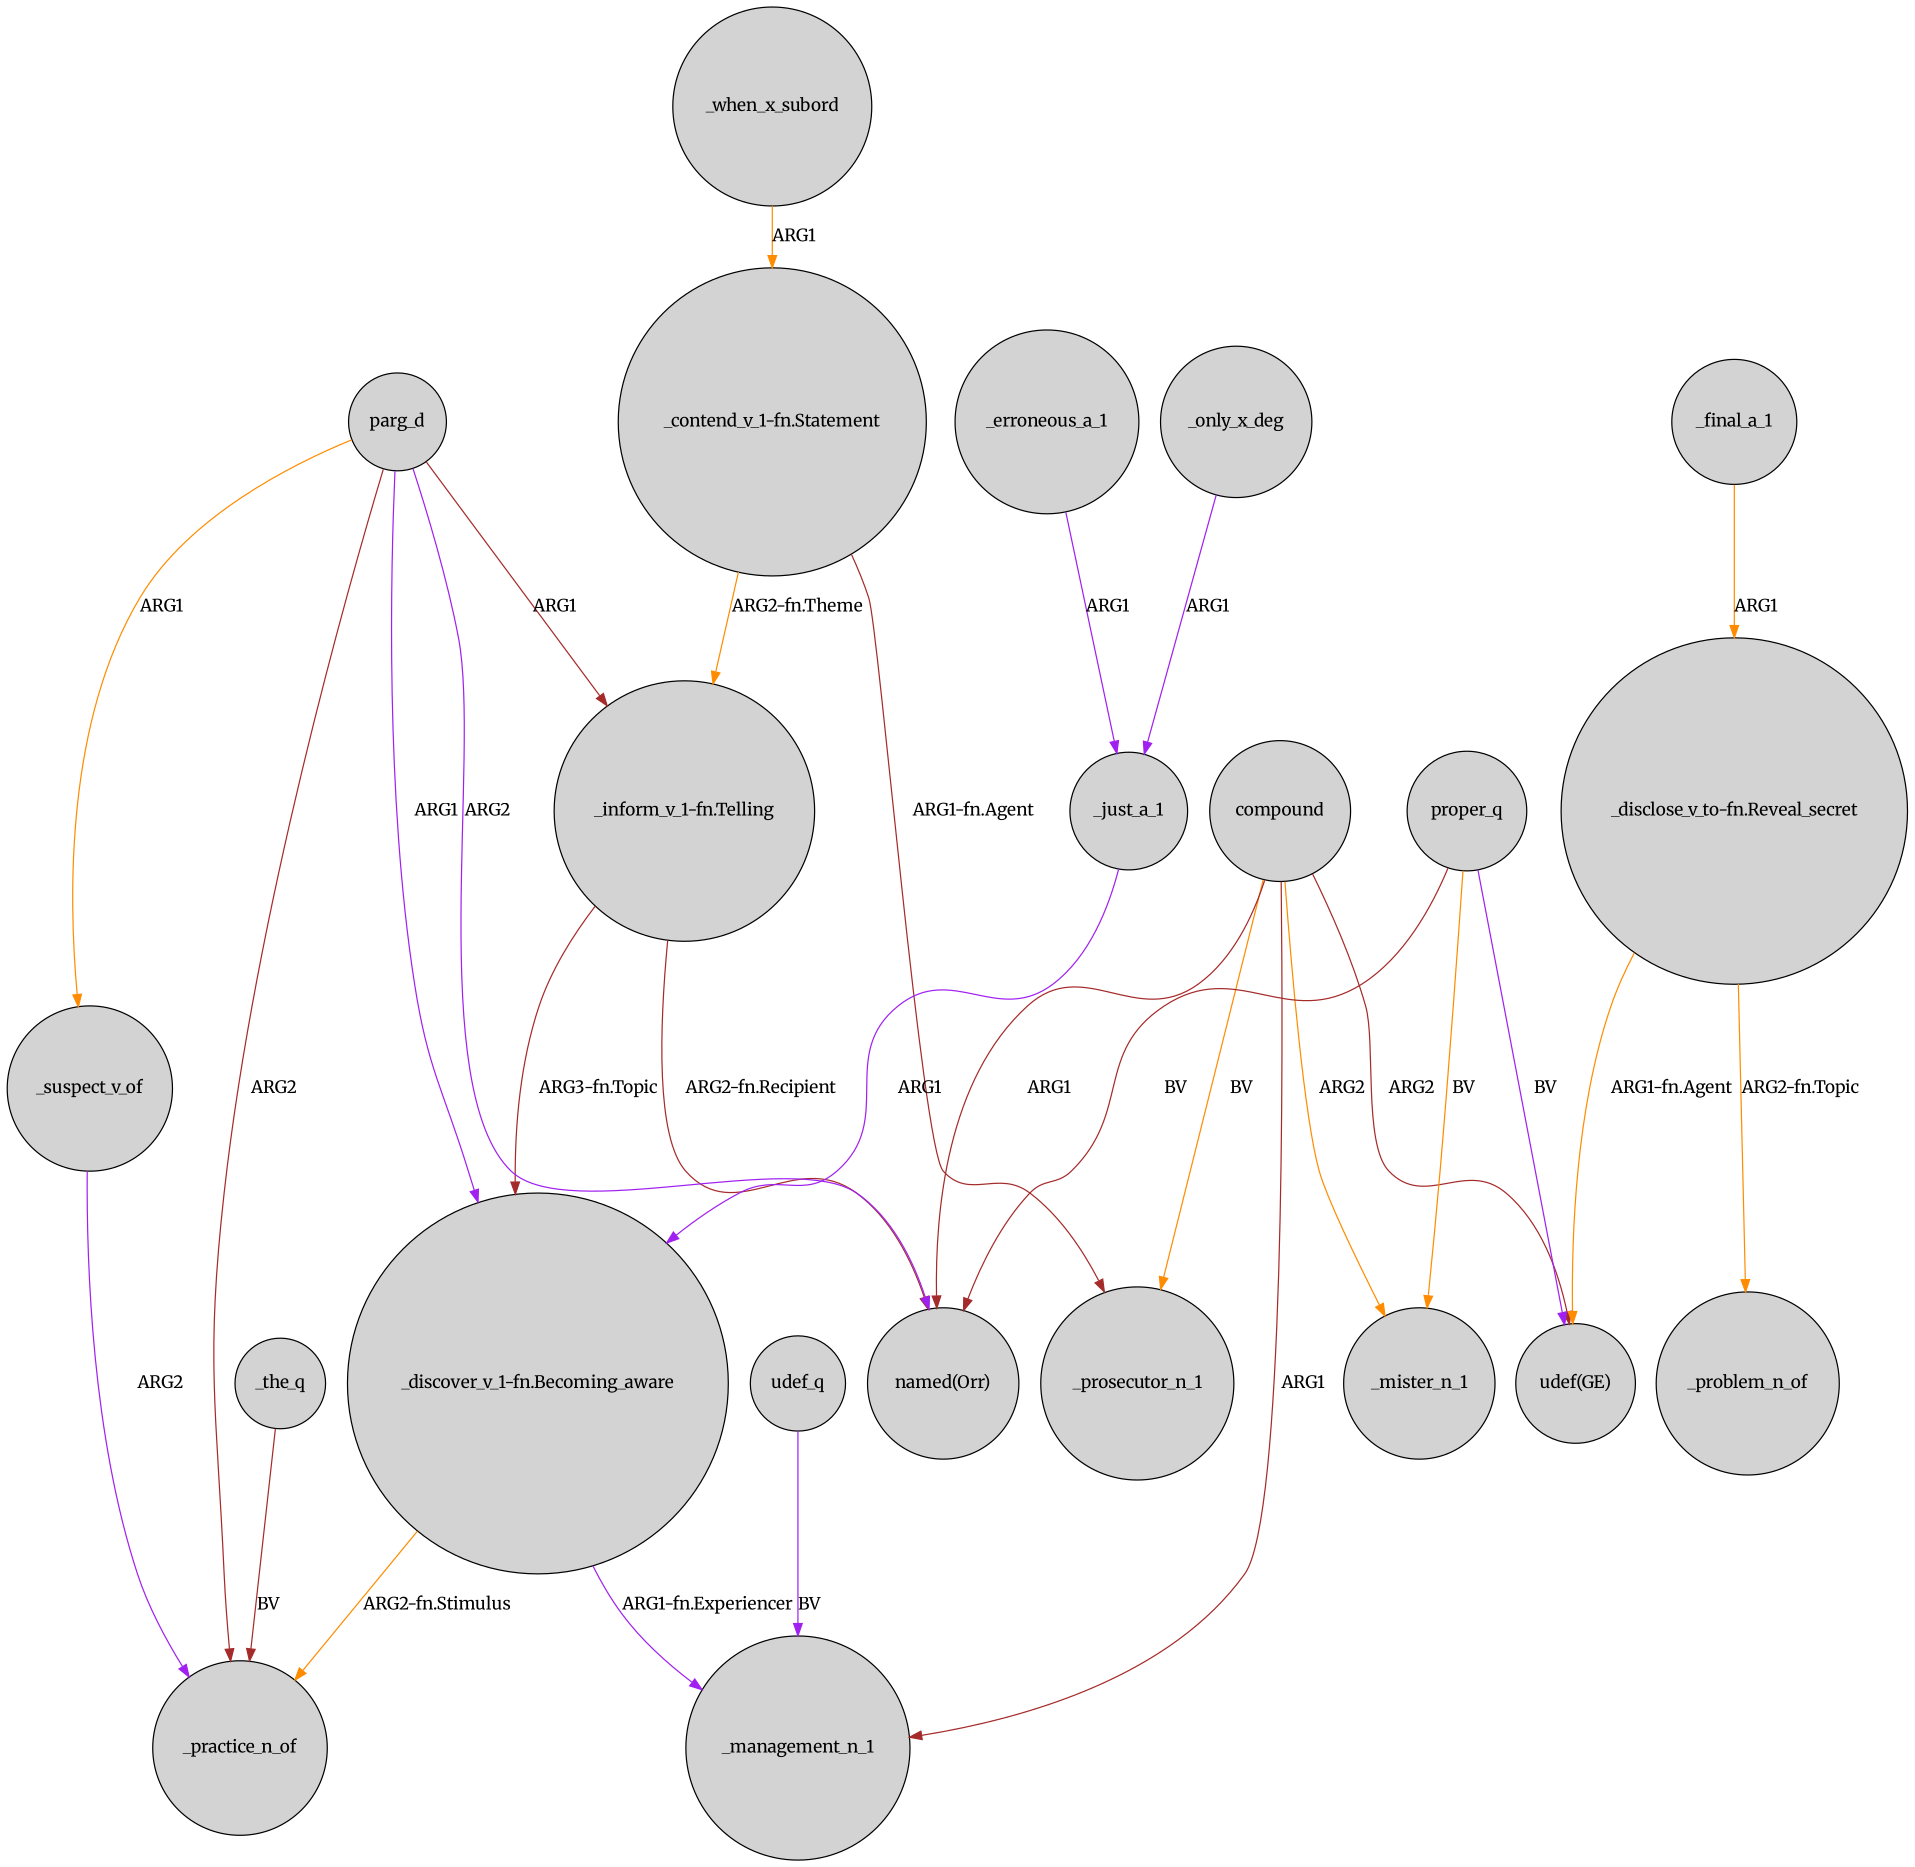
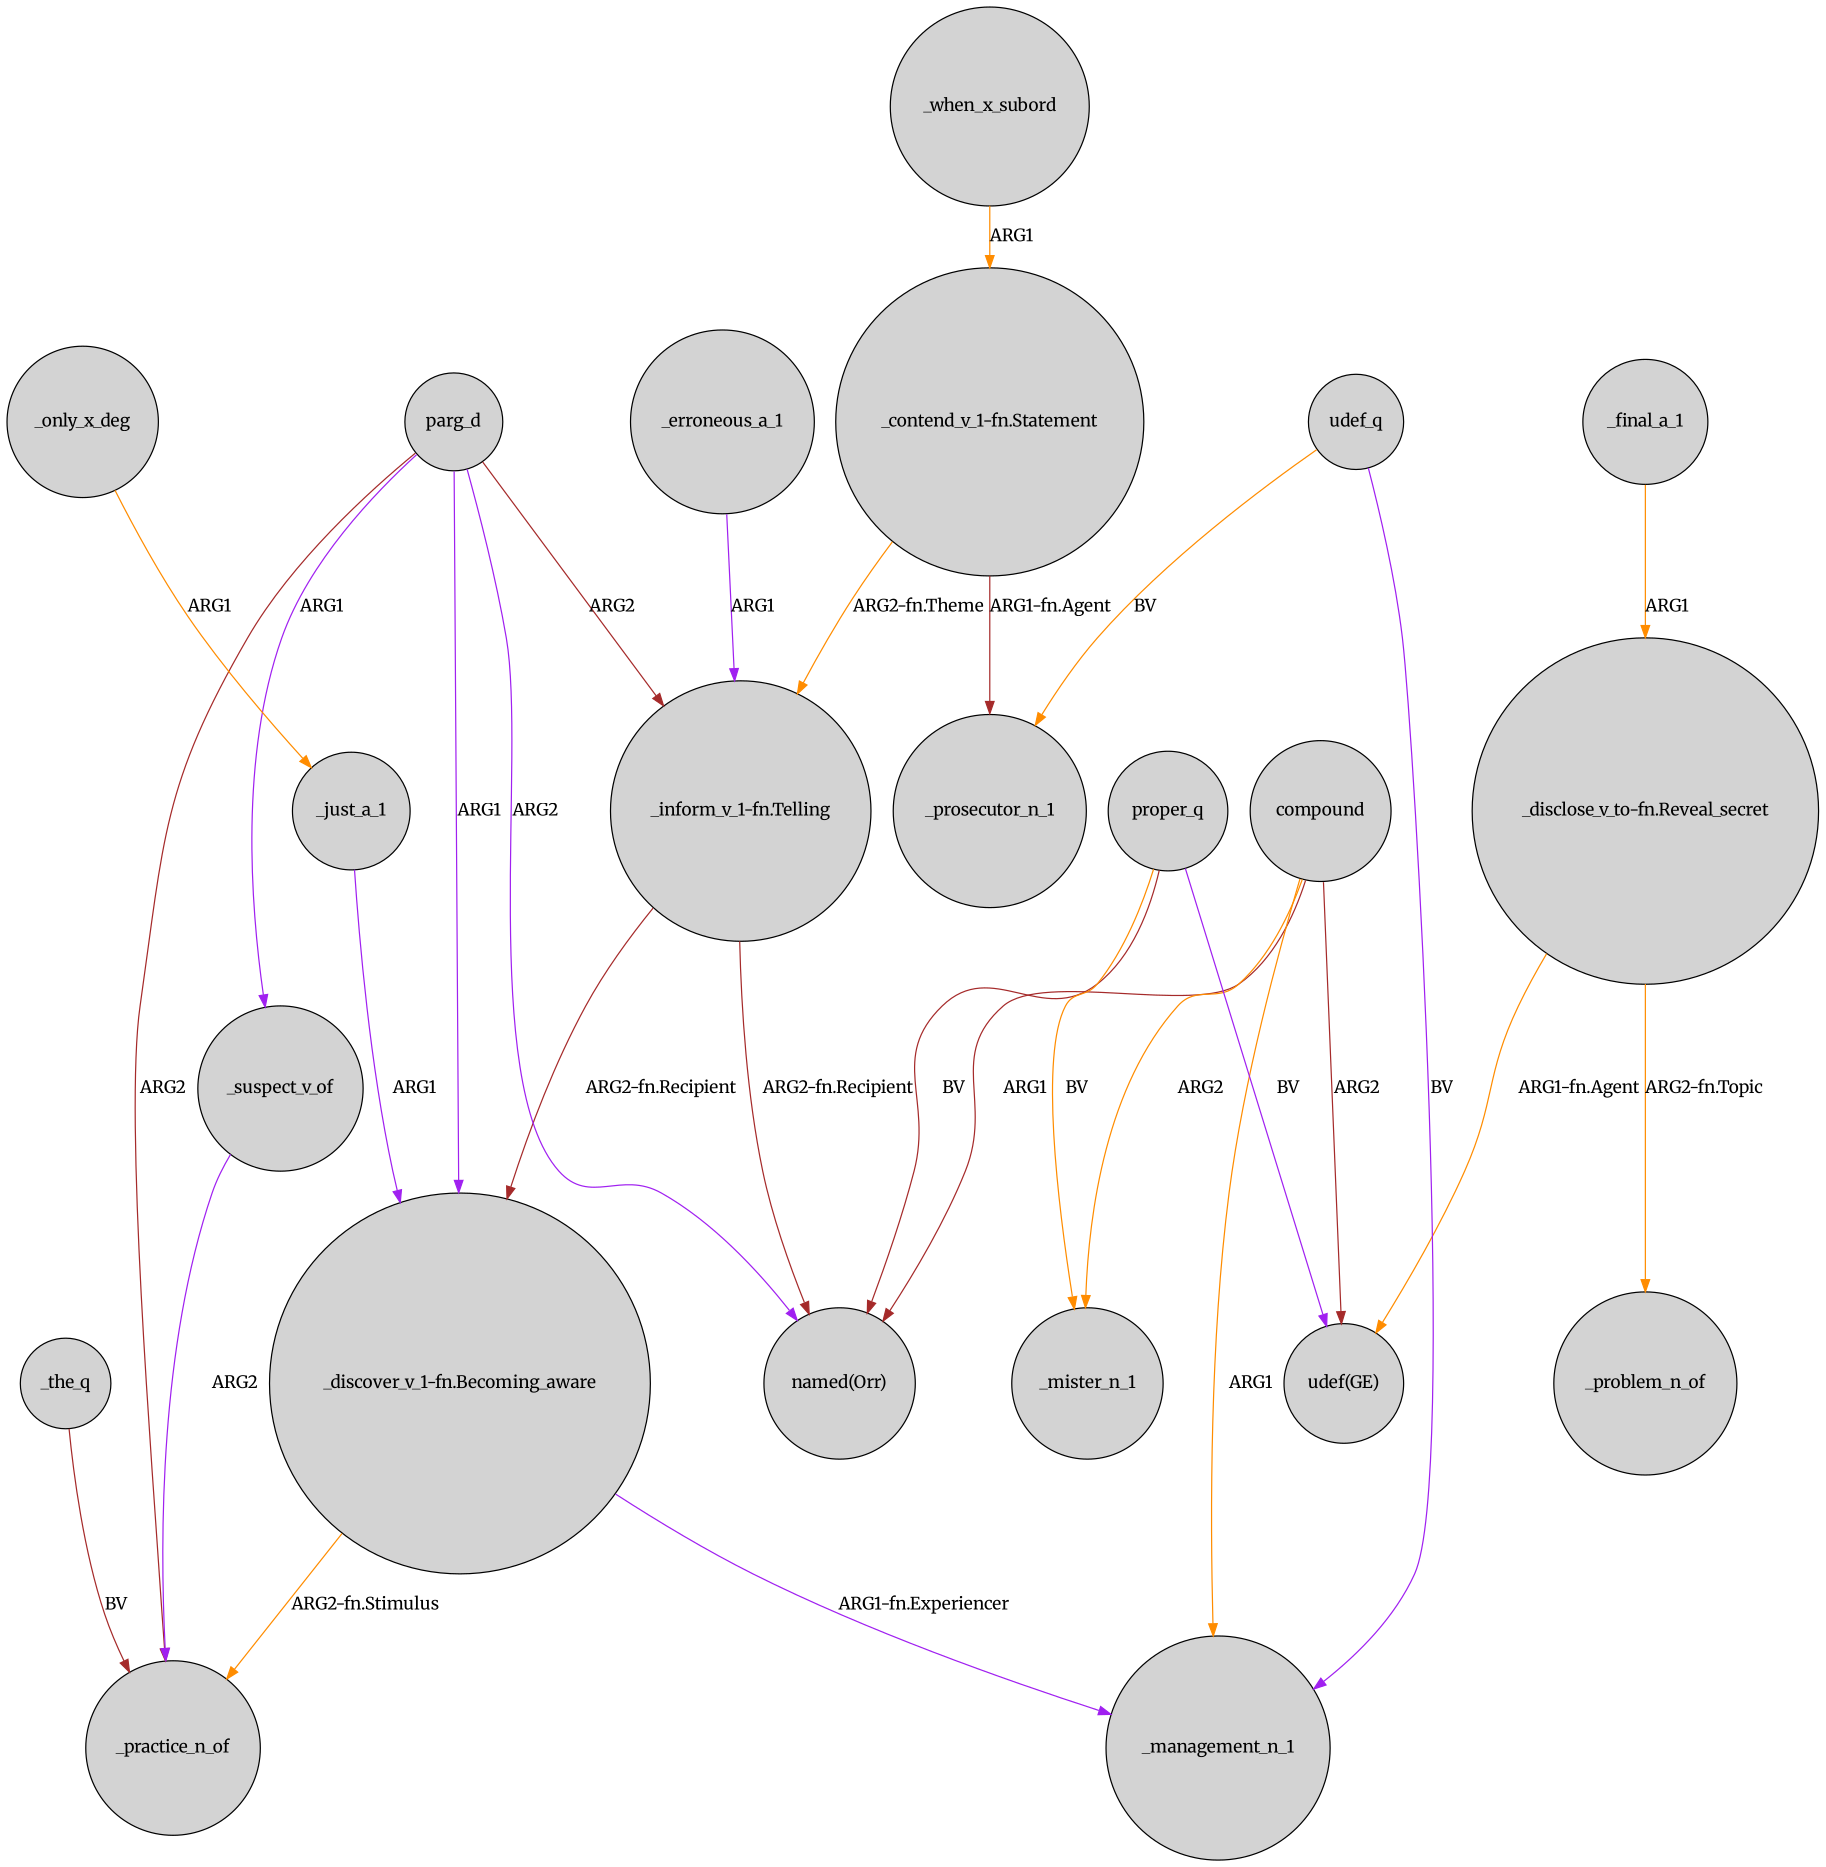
edge "parg_d" -> "_inform_v_1-fn.Telling": label "ARG1" -> "ARG2"
edge "_only_x_deg" -> "_just_a_1": color purple -> darkorange
edge "_erroneous_a_1" -> "_just_a_1": now "_erroneous_a_1" -> "_inform_v_1-fn.Telling"
edge "parg_d" -> "_suspect_v_of": color darkorange -> purple
edge "compound" -> "_prosecutor_n_1": now "udef_q" -> "_prosecutor_n_1"
edge "_inform_v_1-fn.Telling" -> "_discover_v_1-fn.Becoming_aware": label "ARG3-fn.Topic" -> "ARG2-fn.Recipient"
edge "compound" -> "_management_n_1": color brown -> darkorange
